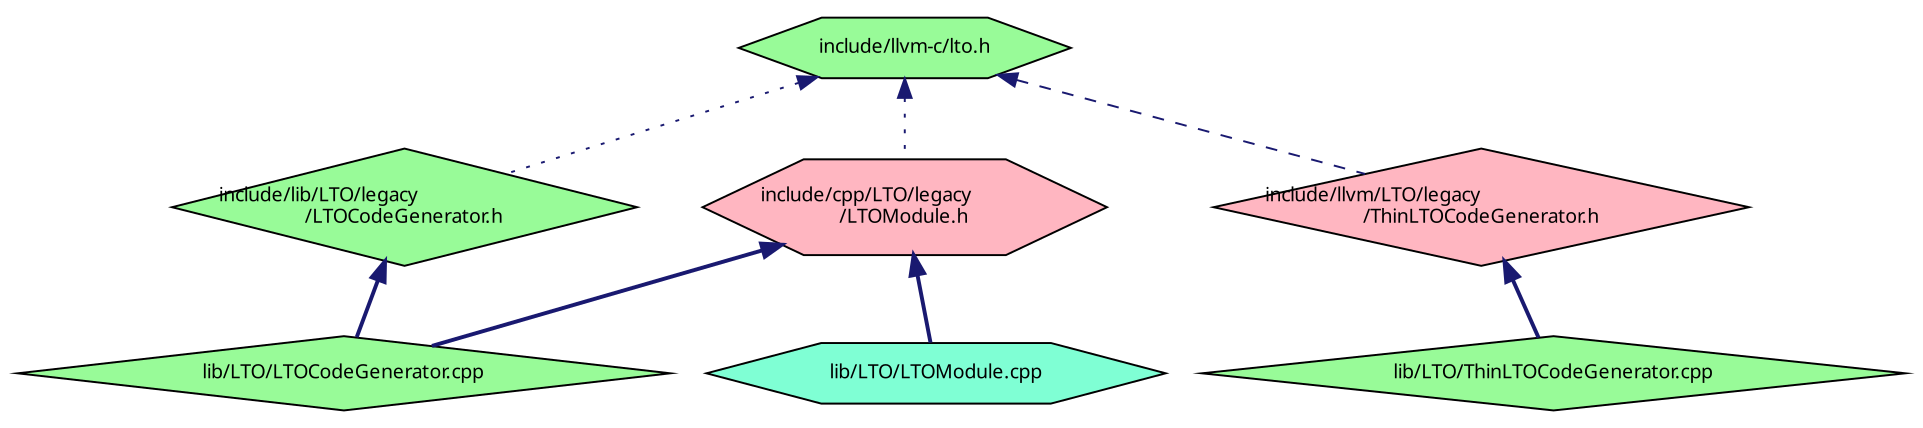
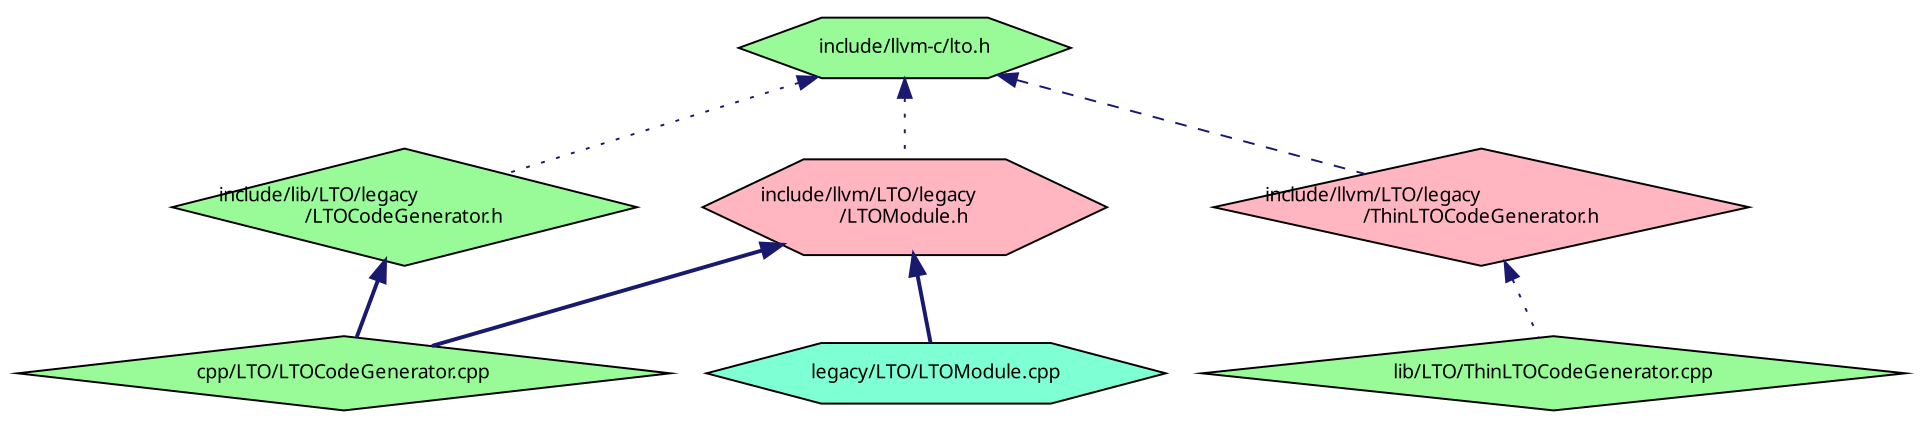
node "include/cpp/LTO/legacy /LTOModule.h": label "include/cpp/LTO/legacy /LTOModule.h" -> "include/llvm/LTO/legacy /LTOModule.h"
edge "lib/LTO/ThinLTOCodeGenerator.cpp" -> "include/llvm/LTO/legacy /ThinLTOCodeGenerator.h": style bold -> dotted
node "lib/LTO/LTOCodeGenerator.cpp": label "lib/LTO/LTOCodeGenerator.cpp" -> "cpp/LTO/LTOCodeGenerator.cpp"
node "lib/LTO/LTOModule.cpp": label "lib/LTO/LTOModule.cpp" -> "legacy/LTO/LTOModule.cpp"
